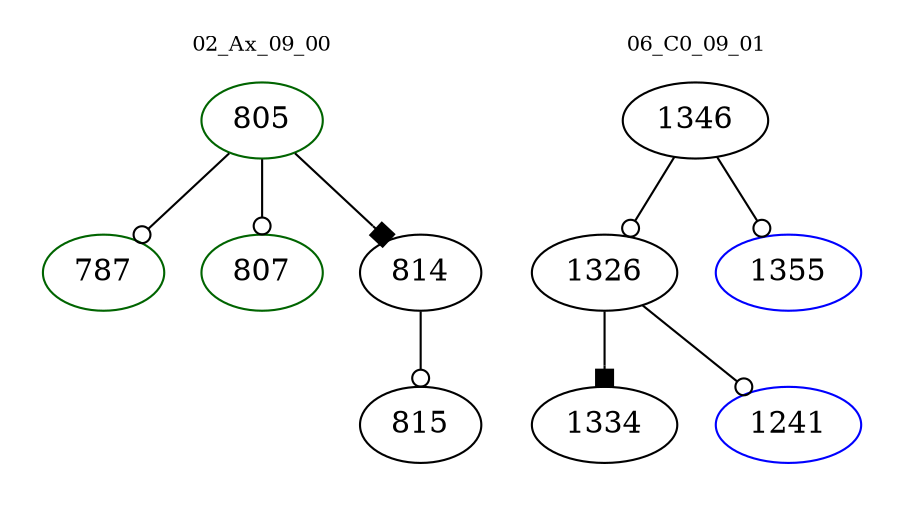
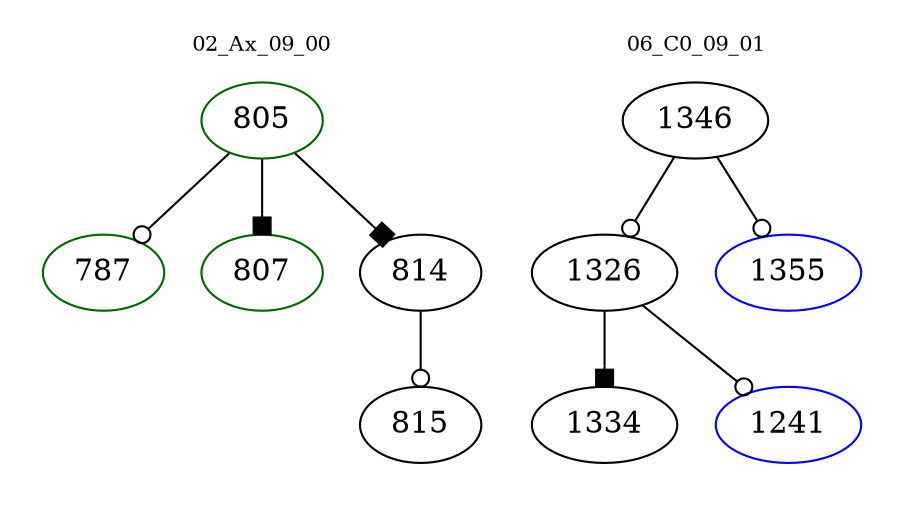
edge "805" -> "807": arrowhead odot -> box
